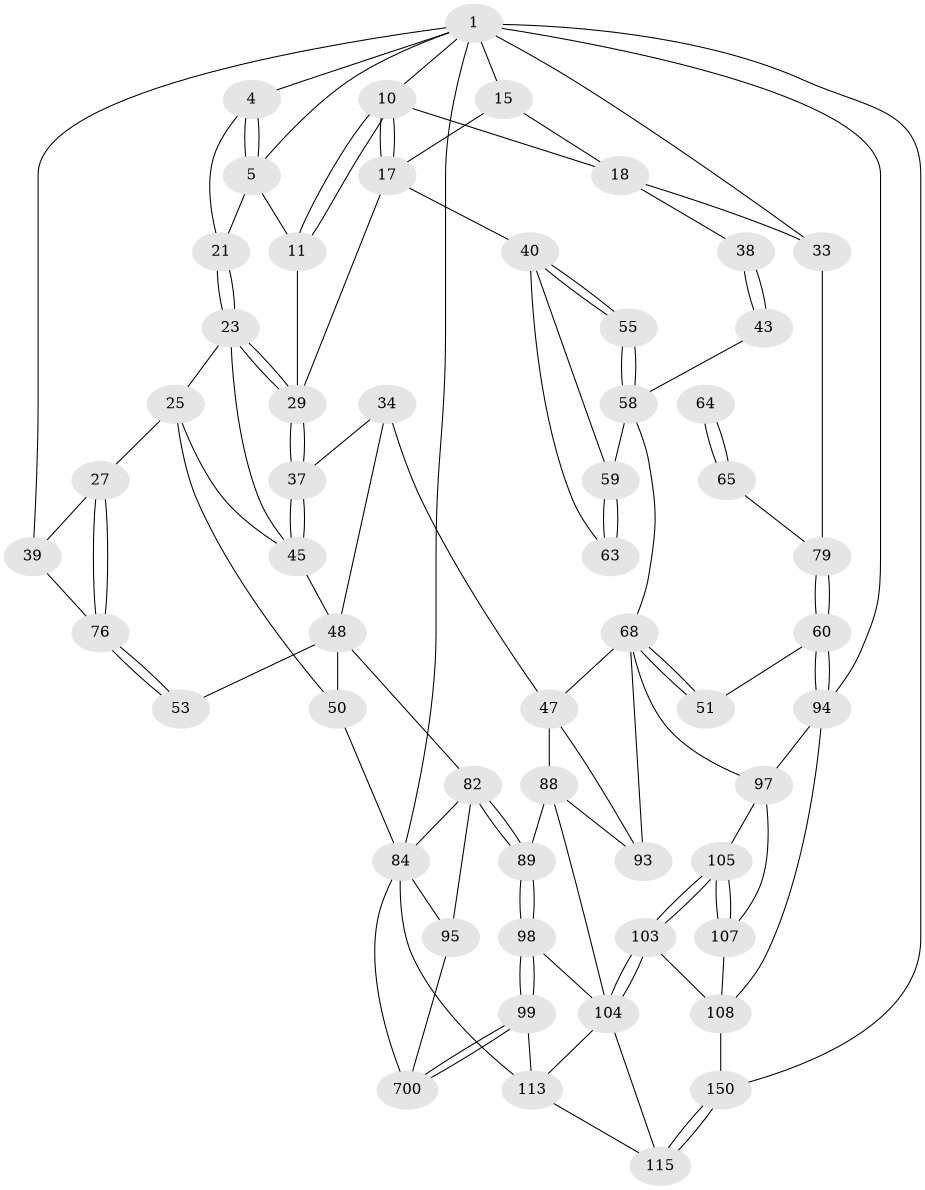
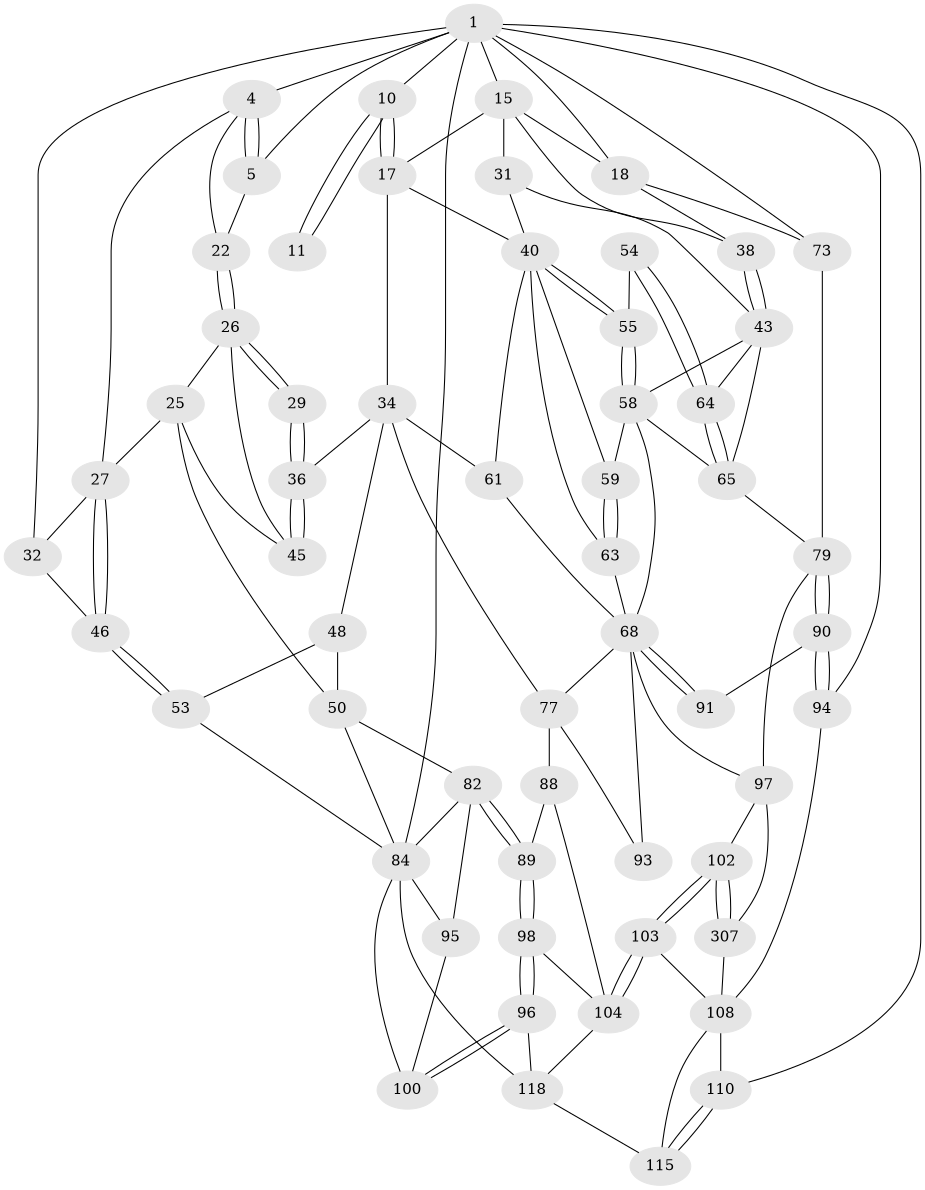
edge "10" -- "18": now "1" -- "18"
node "31": added
edge "15" -- "38": added
edge "5" -- "11": removed
node "21": label "21" -> "22"
node "54": added
node "33": label "33" -> "73"
edge "4" -- "27": added
edge "17" -- "29": now "17" -- "34"
node "23": label "23" -> "26"
edge "11" -- "29": removed
edge "43" -- "64": added
edge "43" -- "65": added
edge "58" -- "65": added
node "37": label "37" -> "36"
node "61": added
node "39": label "39" -> "32"
edge "45" -- "48": removed
edge "63" -- "68": added
node "76": label "76" -> "46"
node "60": label "60" -> "90"
edge "48" -- "82": now "50" -- "82"
node "47": label "47" -> "77"
node "51": label "51" -> "91"
edge "94" -- "97": now "79" -- "97"
edge "53" -- "84": added
edge "88" -- "93": removed
node "105": label "105" -> "102"
node "107": label "107" -> "307"
node "99": label "99" -> "96"
node "700": label "700" -> "100"
node "113": label "113" -> "118"
edge "104" -- "115": now "108" -- "115"
node "150": label "150" -> "110"
